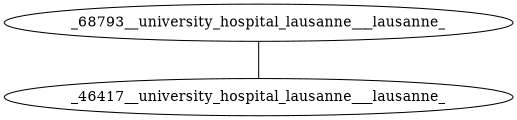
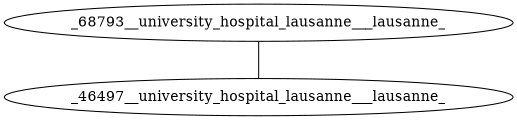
node "_46417__university_hospital_lausanne___lausanne_": label "_46417__university_hospital_lausanne___lausanne_" -> "_46497__university_hospital_lausanne___lausanne_"
